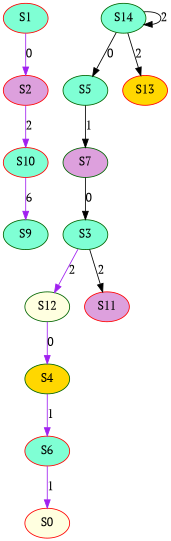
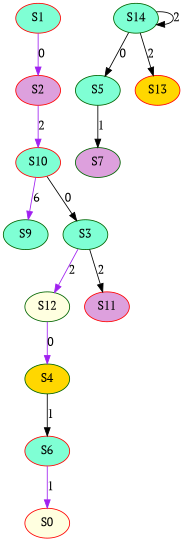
edge "S7" -> "S3": now "S10" -> "S3"
edge "S4" -> "S6": color purple -> black
